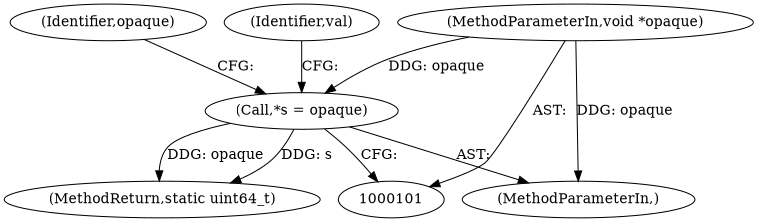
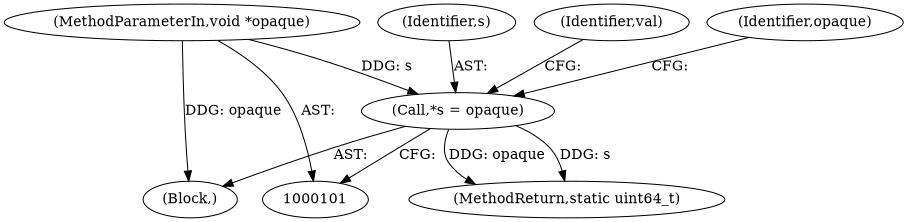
node "(Identifier,s)": added
edge "(MethodParameterIn,void *opaque)" -> "(Call,*s = opaque)": label "DDG: opaque" -> "DDG: s"
node "(MethodParameterIn,)": label "(MethodParameterIn,)" -> "(Block,)"
